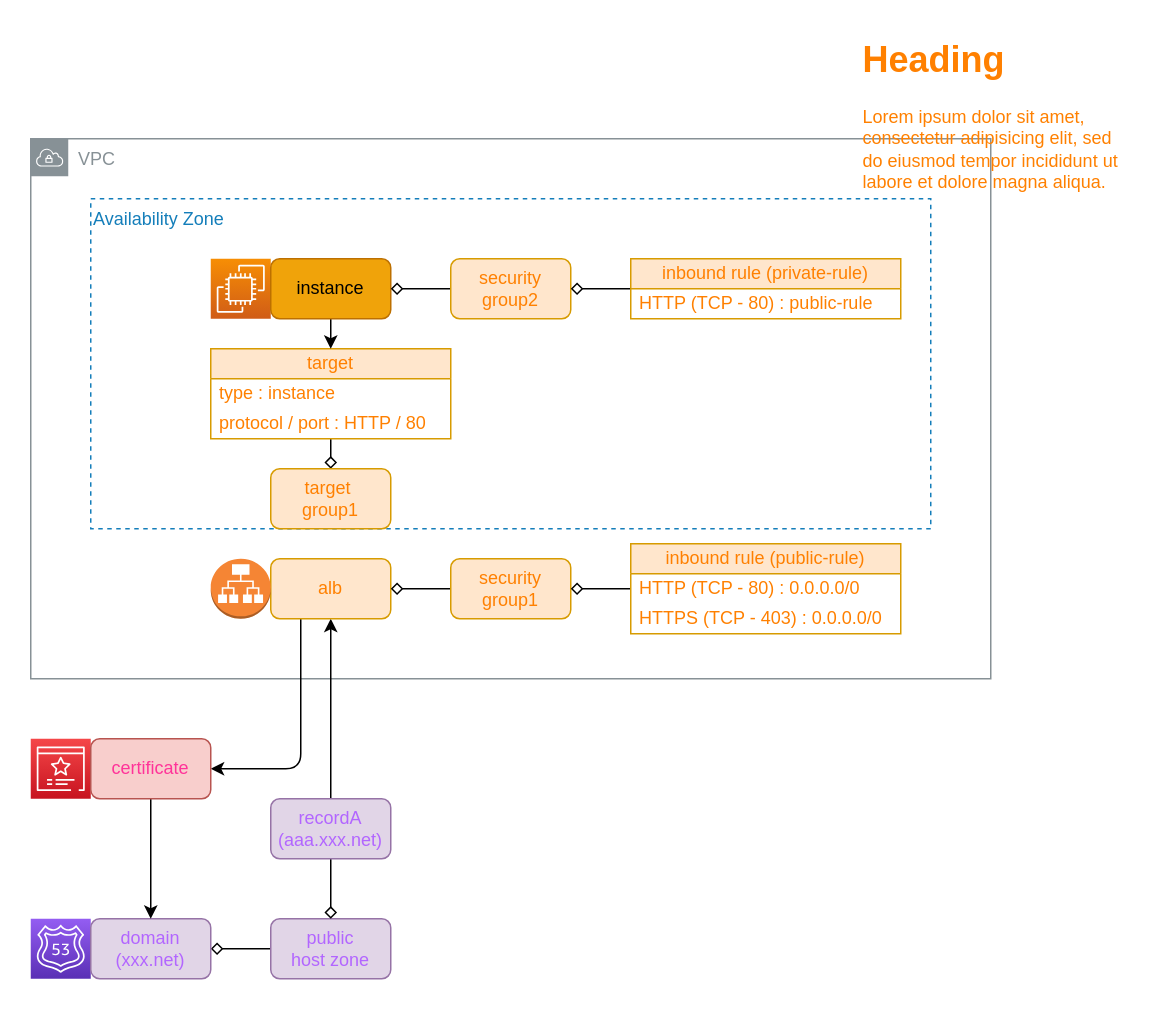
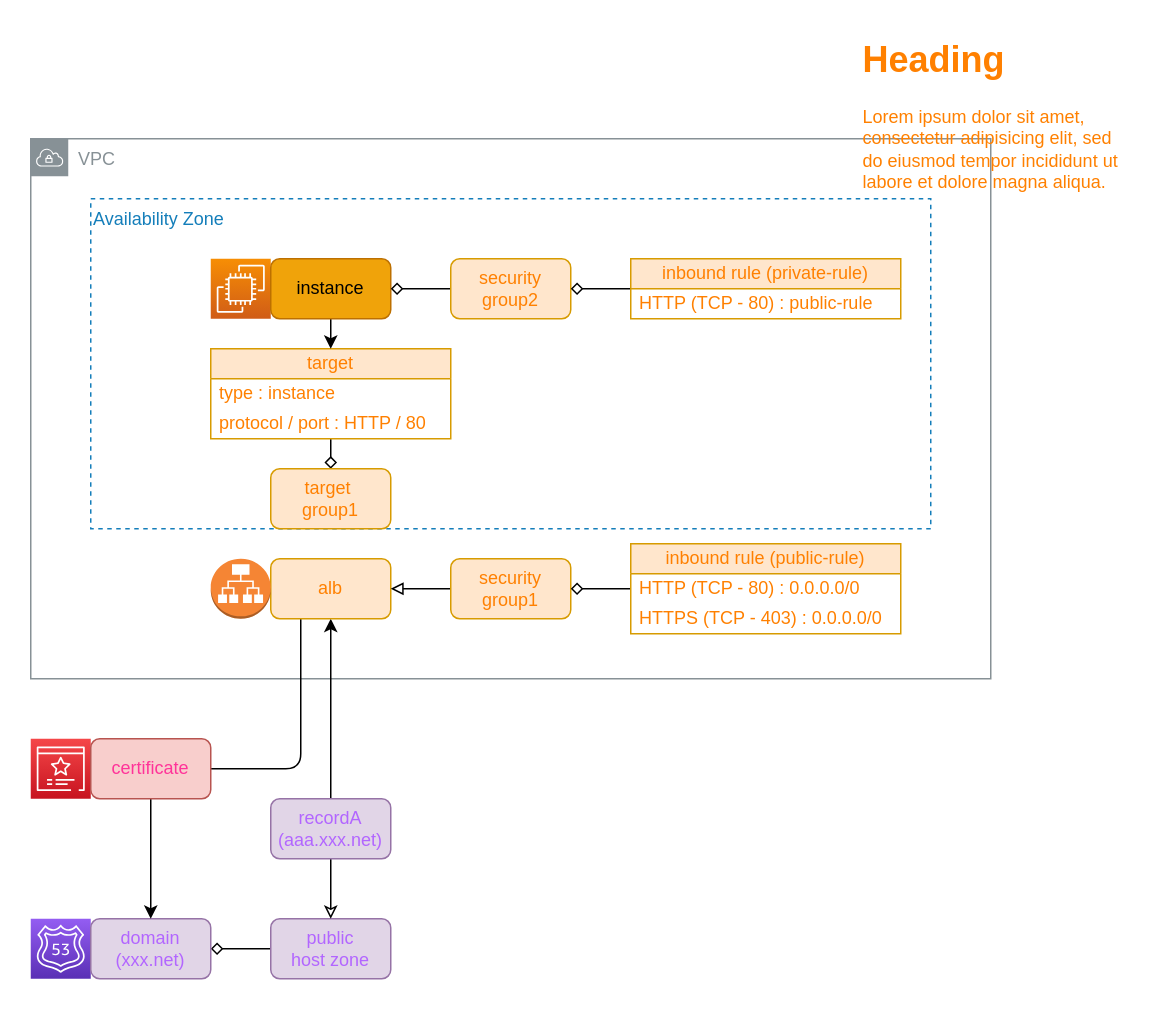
edge "security group1" -> "alb": arrowhead diamond -> block
edge "alb" -> "certificate": arrowhead classic -> none
edge "recordA (aaa.xxx.net)" -> "public host zone": arrowhead diamond -> classic
